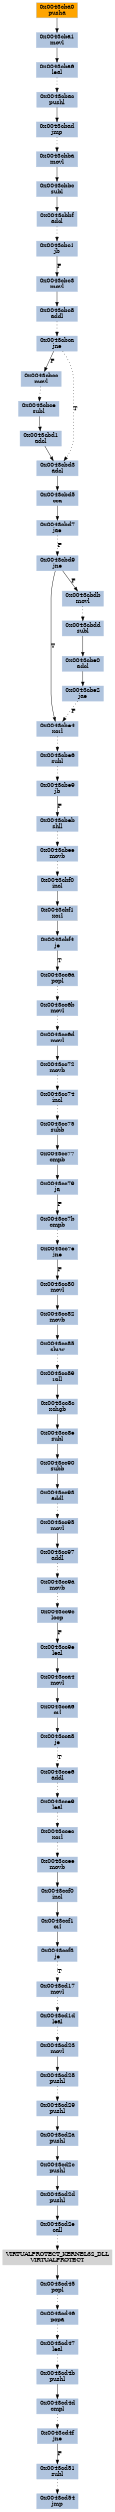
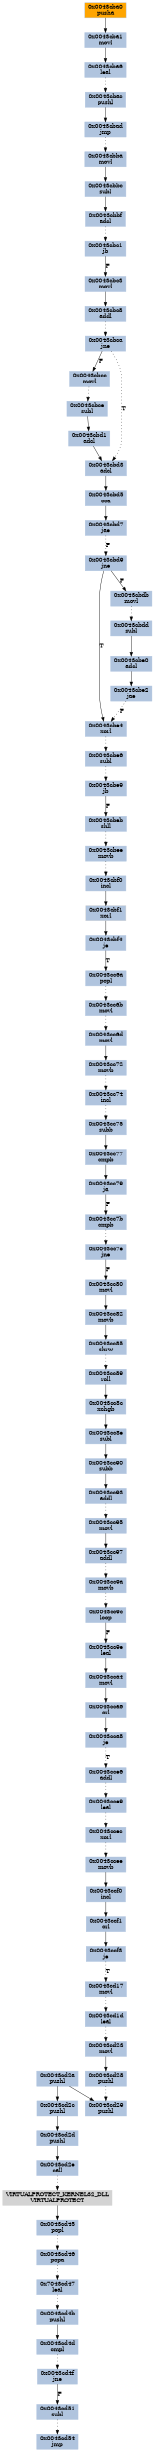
edge "0x0043cd29 pushl" -> "0x0043cd2a pushl": reversed
node "0x0043cd47 leal": label "0x0043cd47 leal" -> "0x7043cd47 leal"
